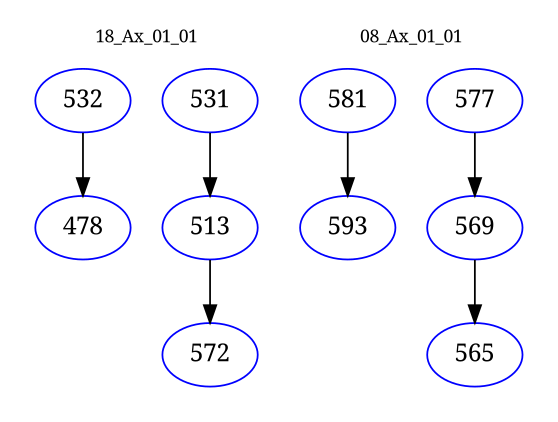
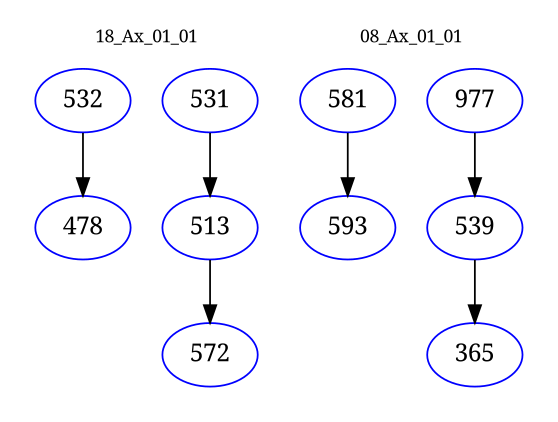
node "577": label "577" -> "977"
node "569": label "569" -> "539"
node "565": label "565" -> "365"
